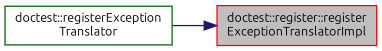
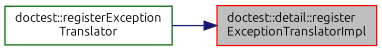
node "doctest::register::register ExceptionTranslatorImpl": label "doctest::register::register ExceptionTranslatorImpl" -> "doctest::detail::register ExceptionTranslatorImpl"
